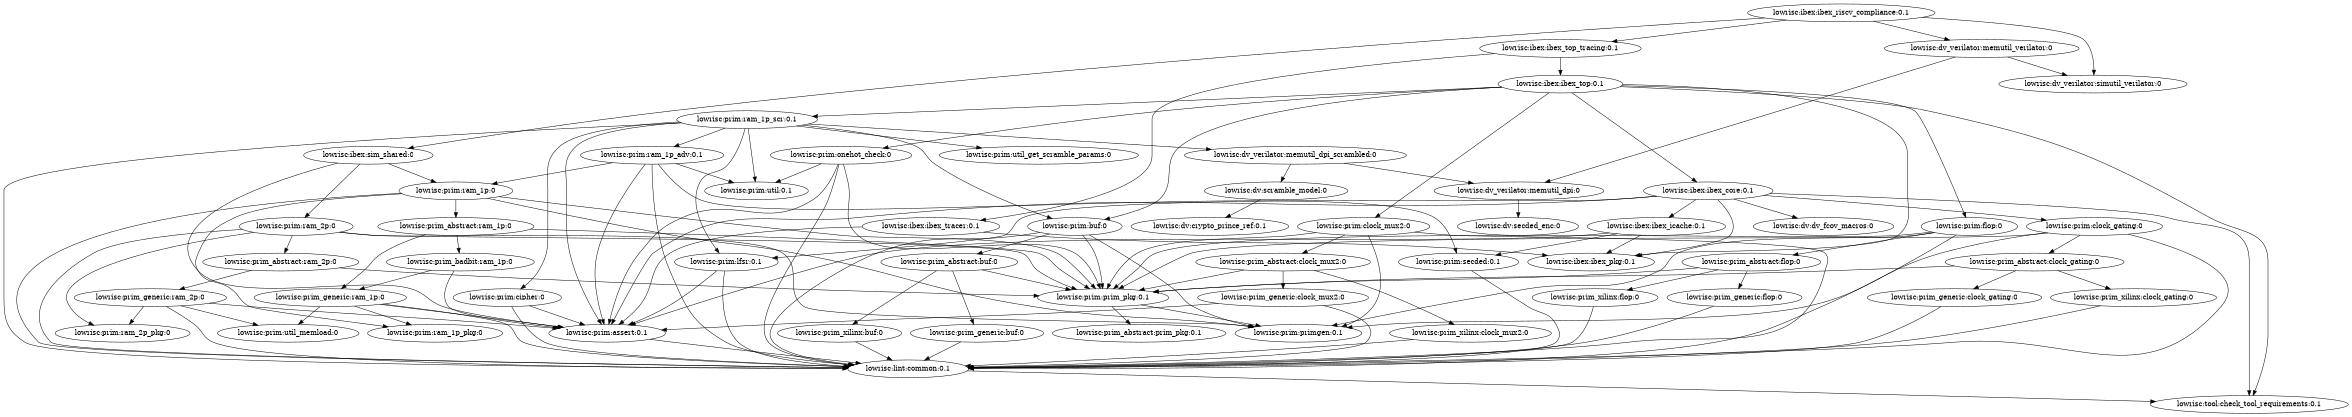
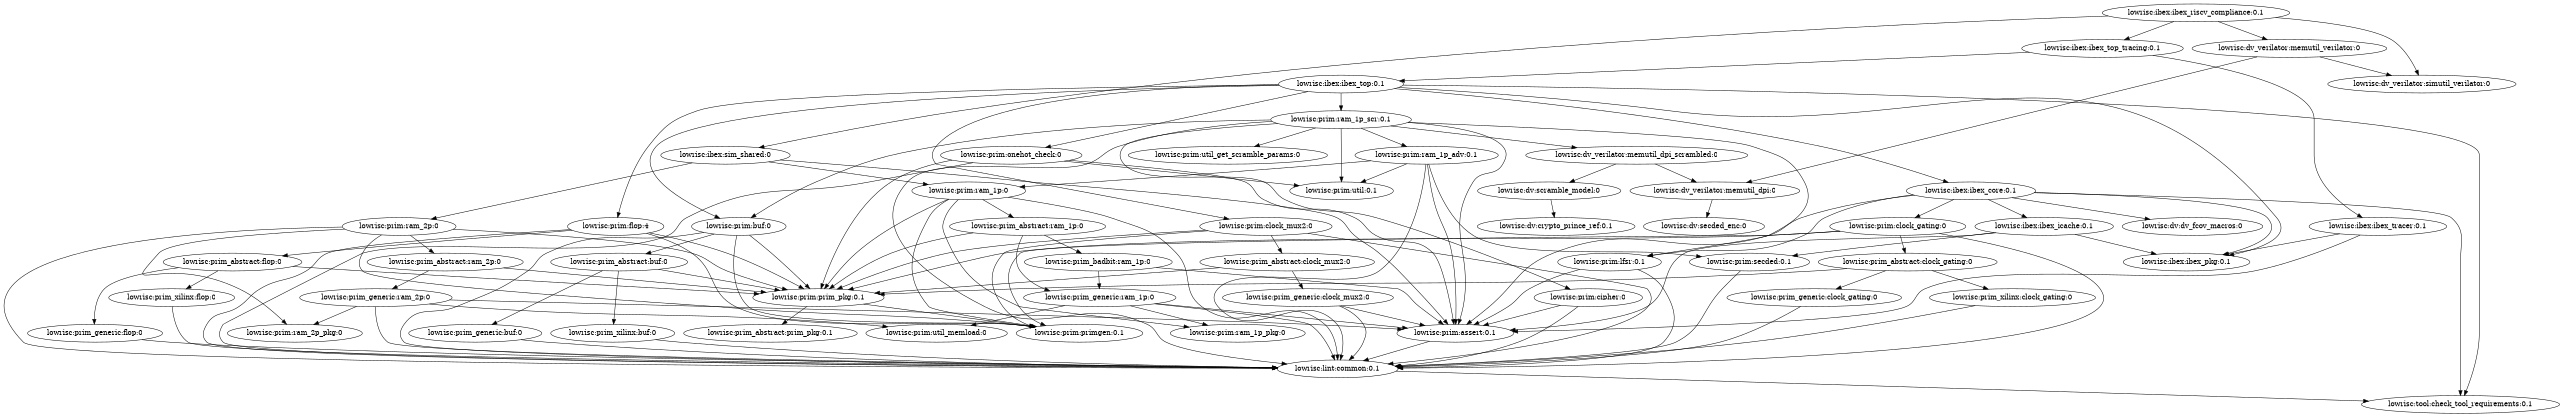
node "lowrisc:prim:flop:0": label "lowrisc:prim:flop:0" -> "lowrisc:prim:flop:4"
node "lowrisc:prim_xilinx:clock_mux2:0": removed
